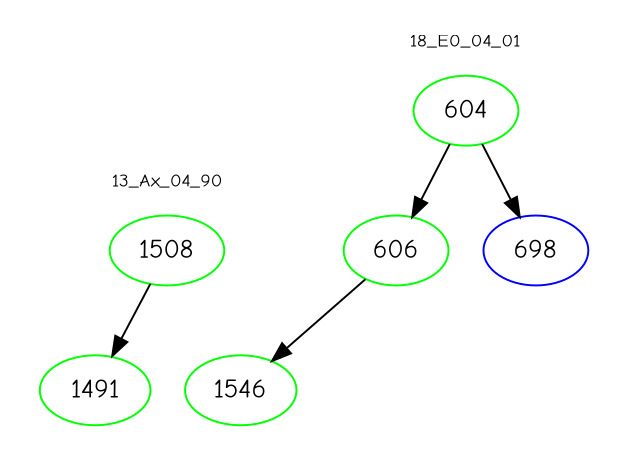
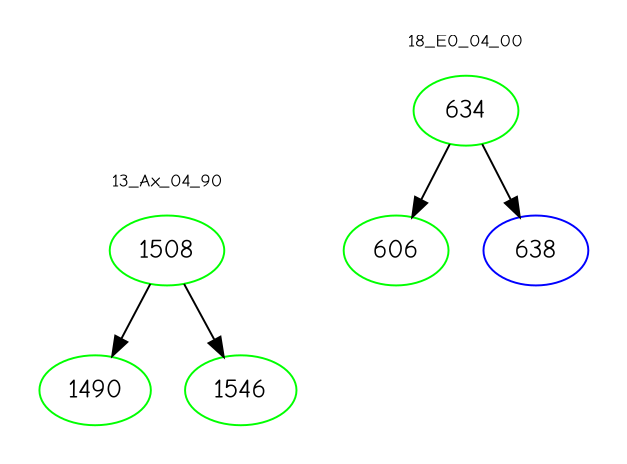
cluster "18_E0_04_01": label "18_E0_04_01" -> "18_E0_04_00"
node "604": label "604" -> "634"
node "698": label "698" -> "638"
edge "606" -> "1546": now "1508" -> "1546"
node "1491": label "1491" -> "1490"
